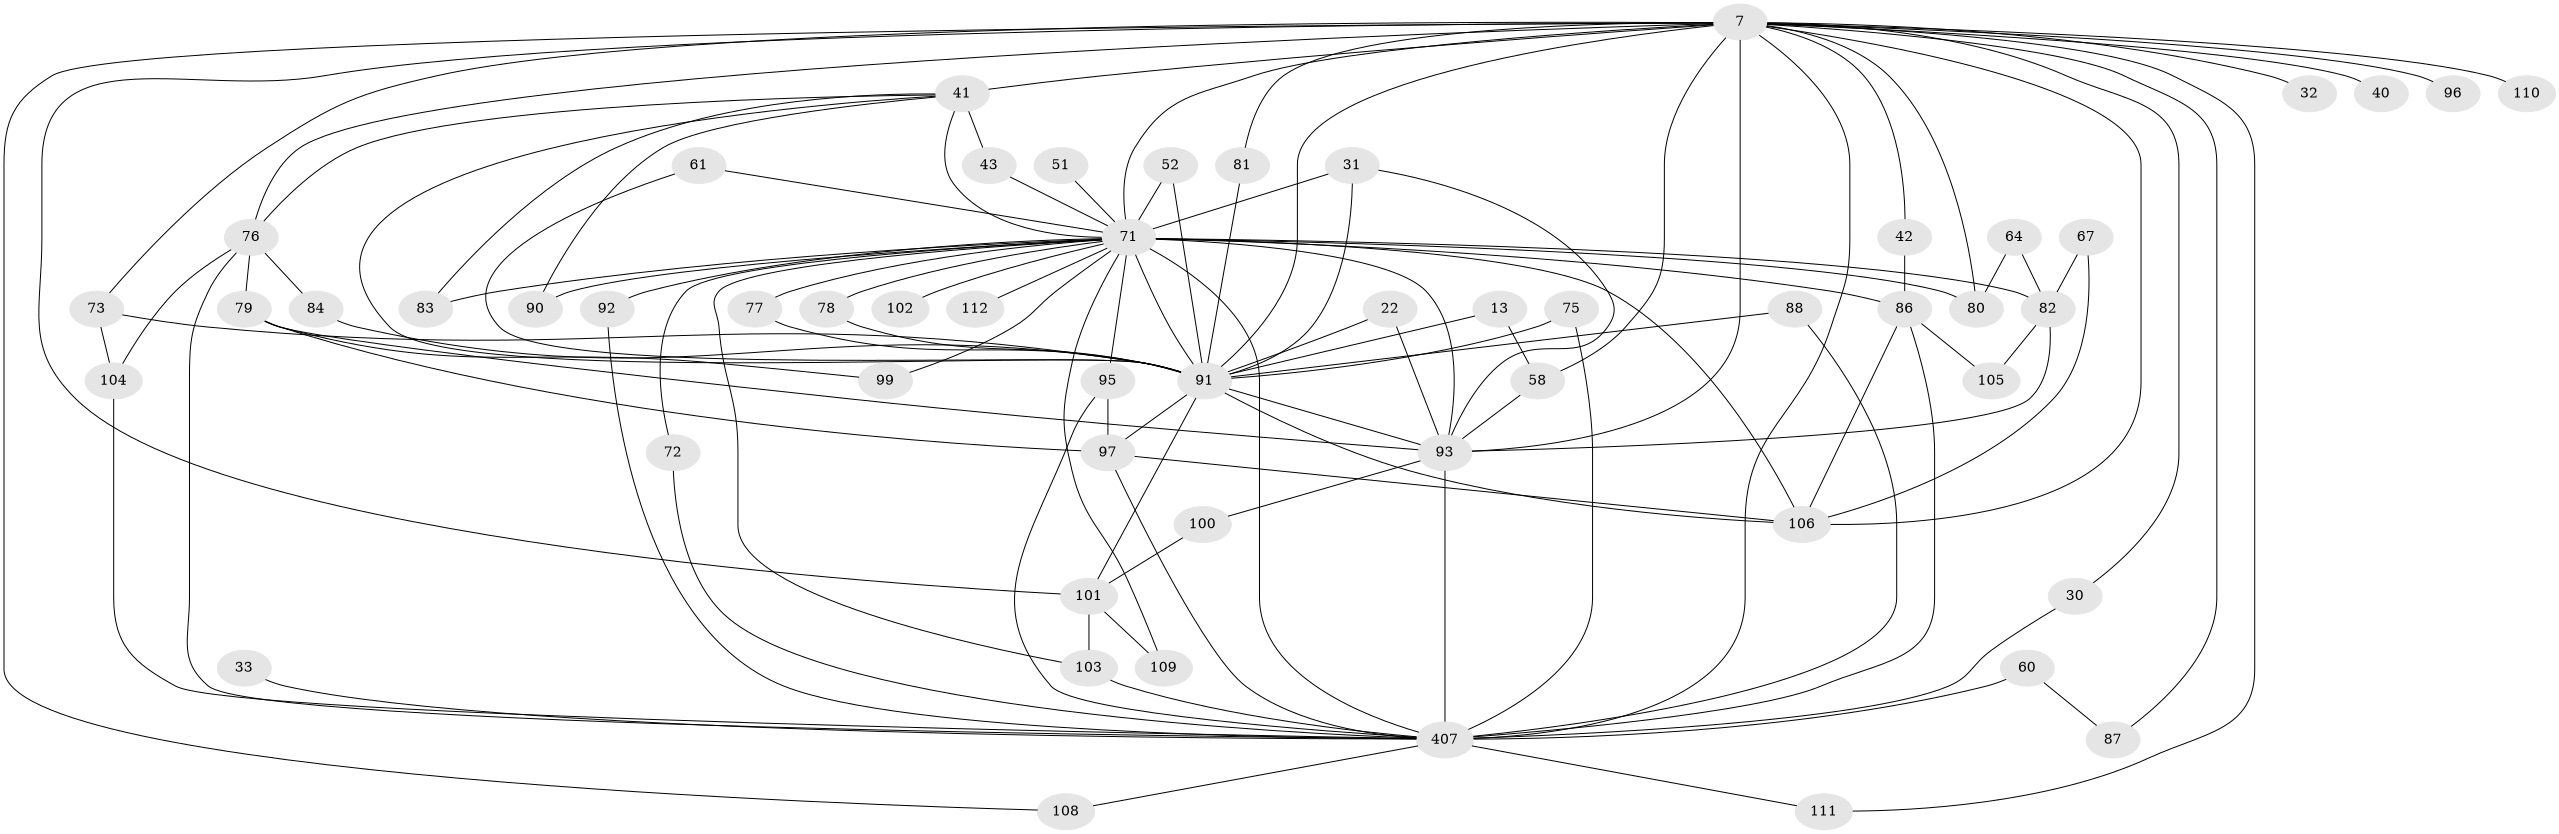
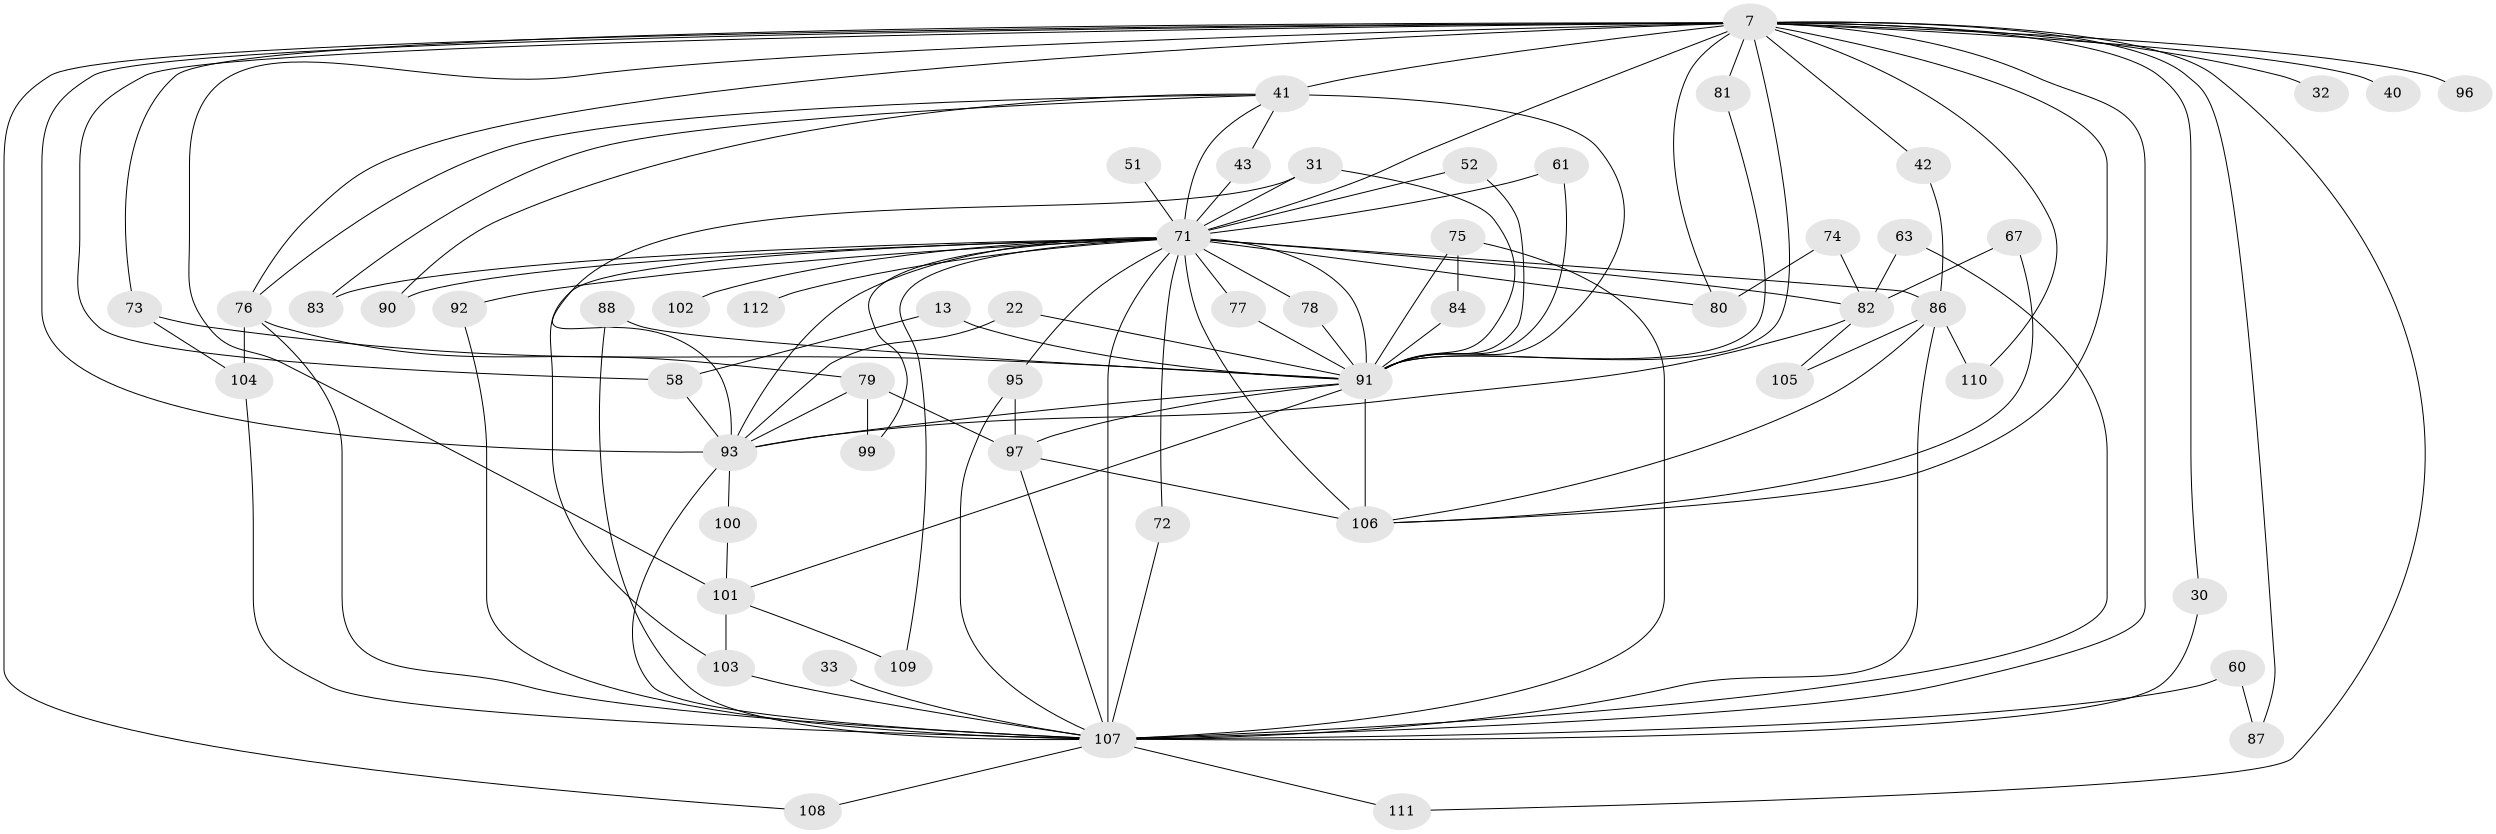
node "63": added
node "64": label "64" -> "74"
edge "76" -- "84": now "75" -- "84"
edge "86" -- "110": added
node "407": label "407" -> "107"
